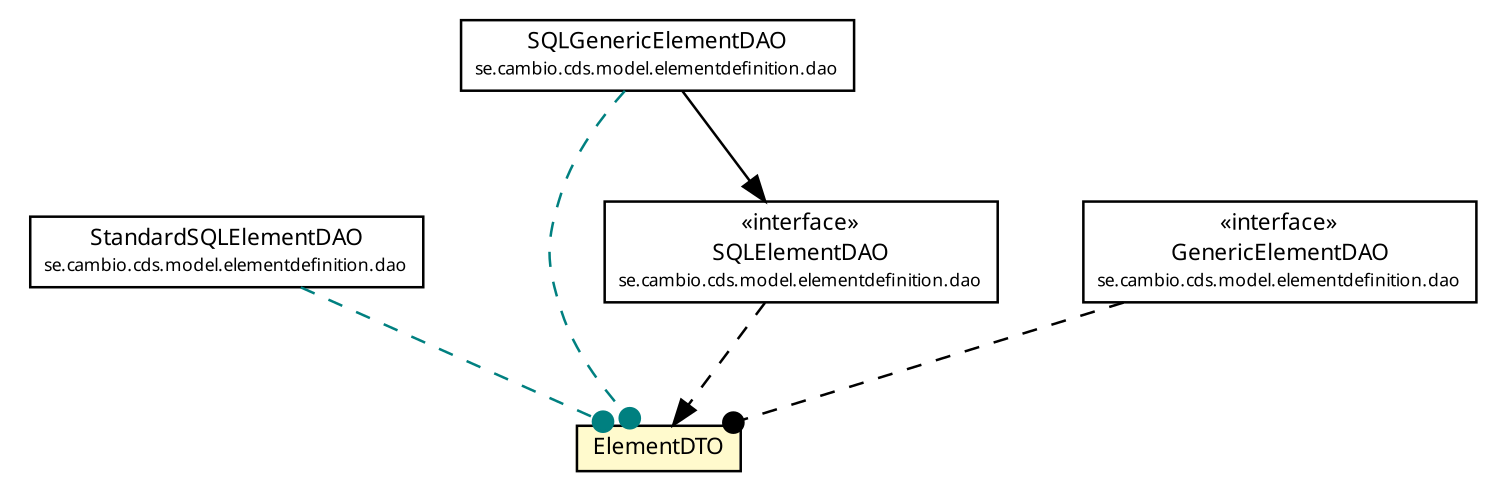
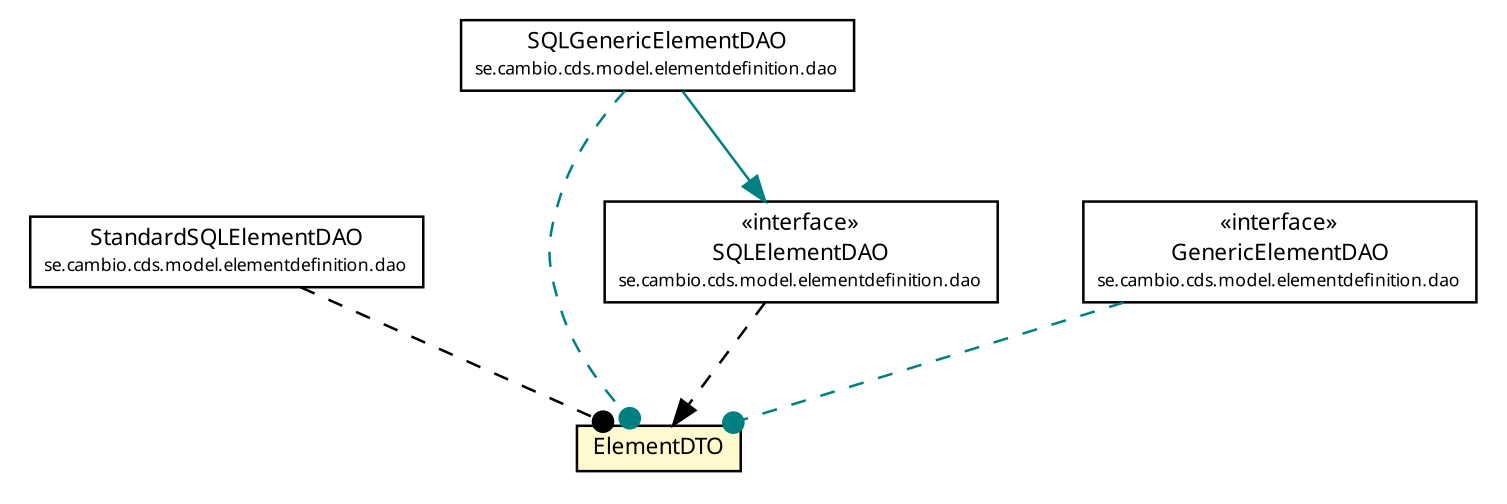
edge "SQLGenericElementDAO" -> "SQLElementDAO": color black -> teal
edge "StandardSQLElementDAO" -> "ElementDTO": color teal -> black
edge "GenericElementDAO" -> "ElementDTO": color black -> teal
